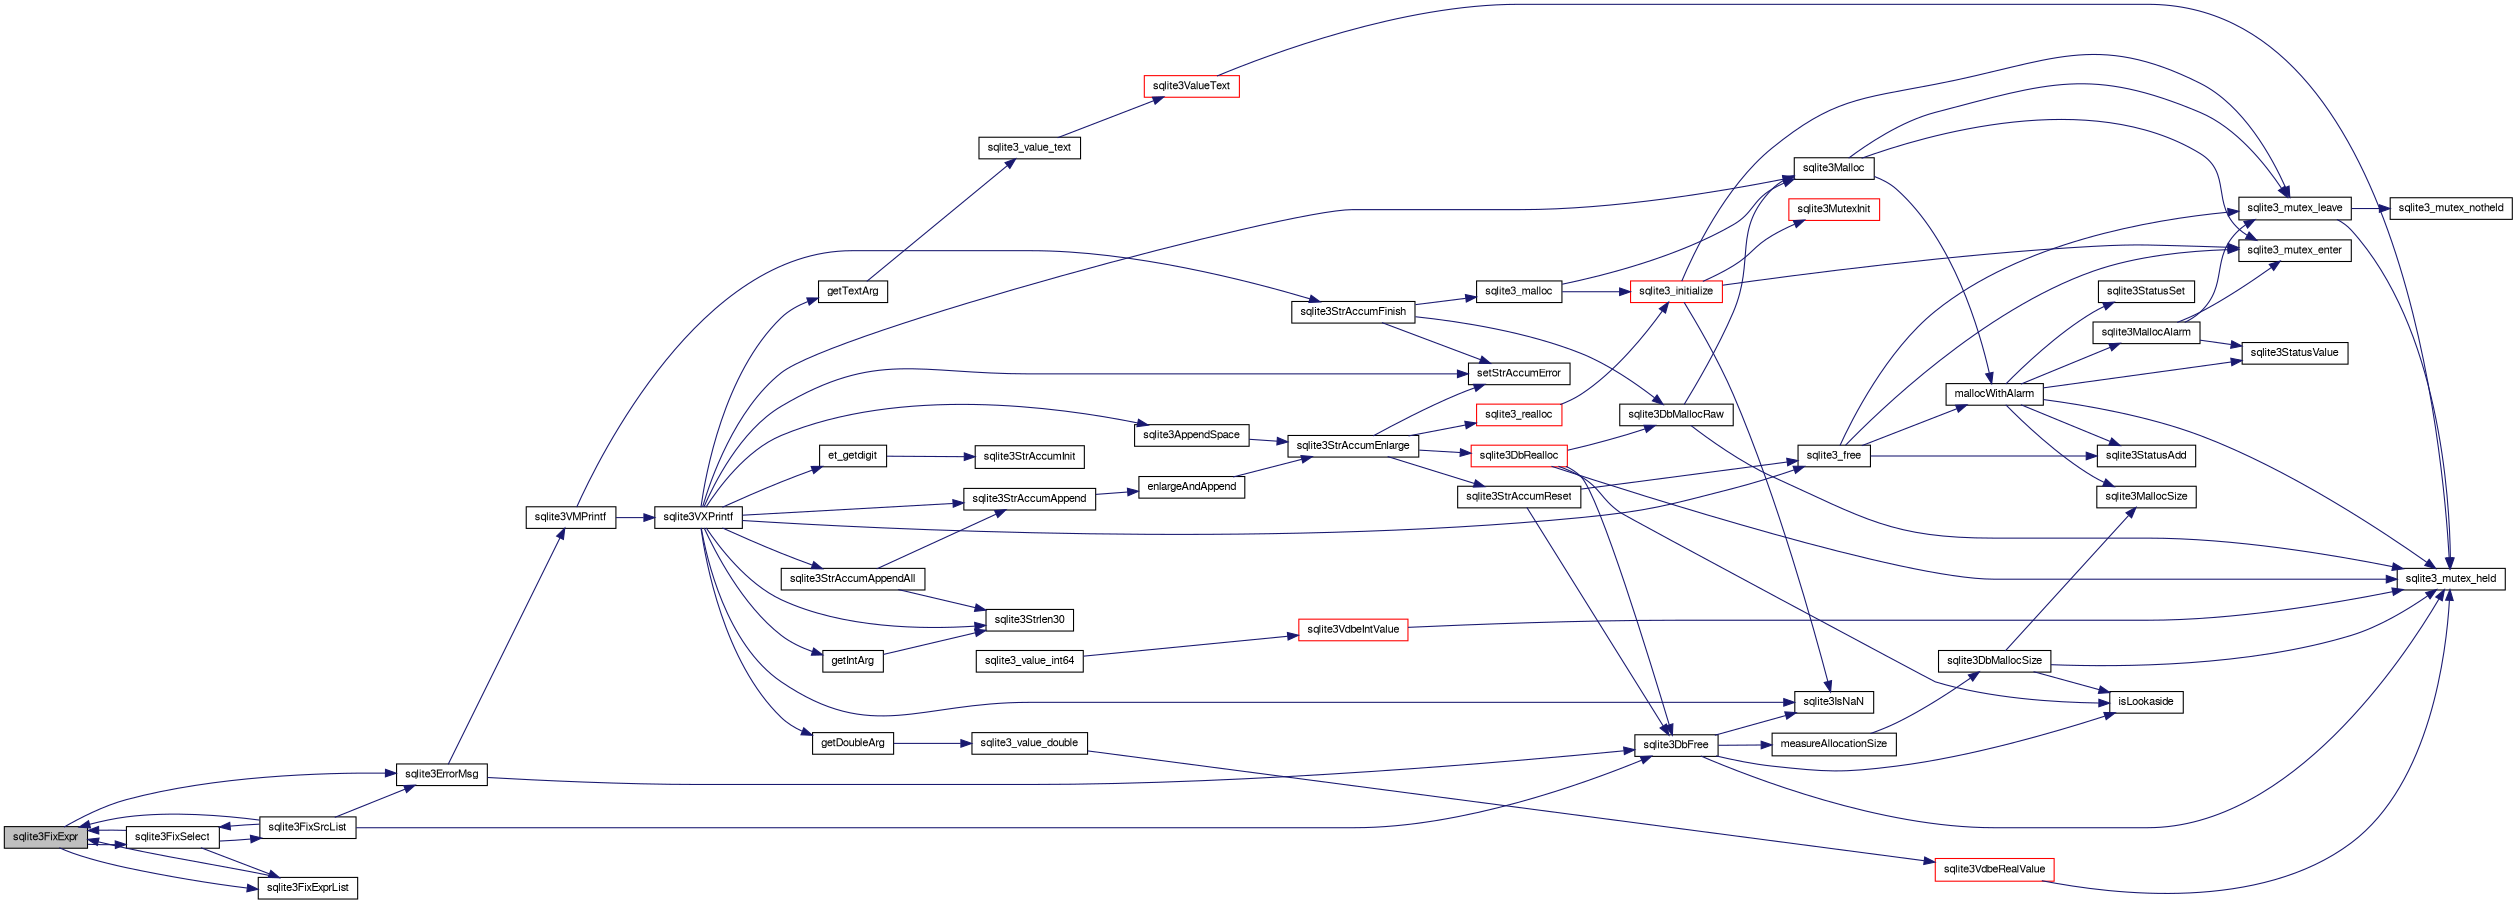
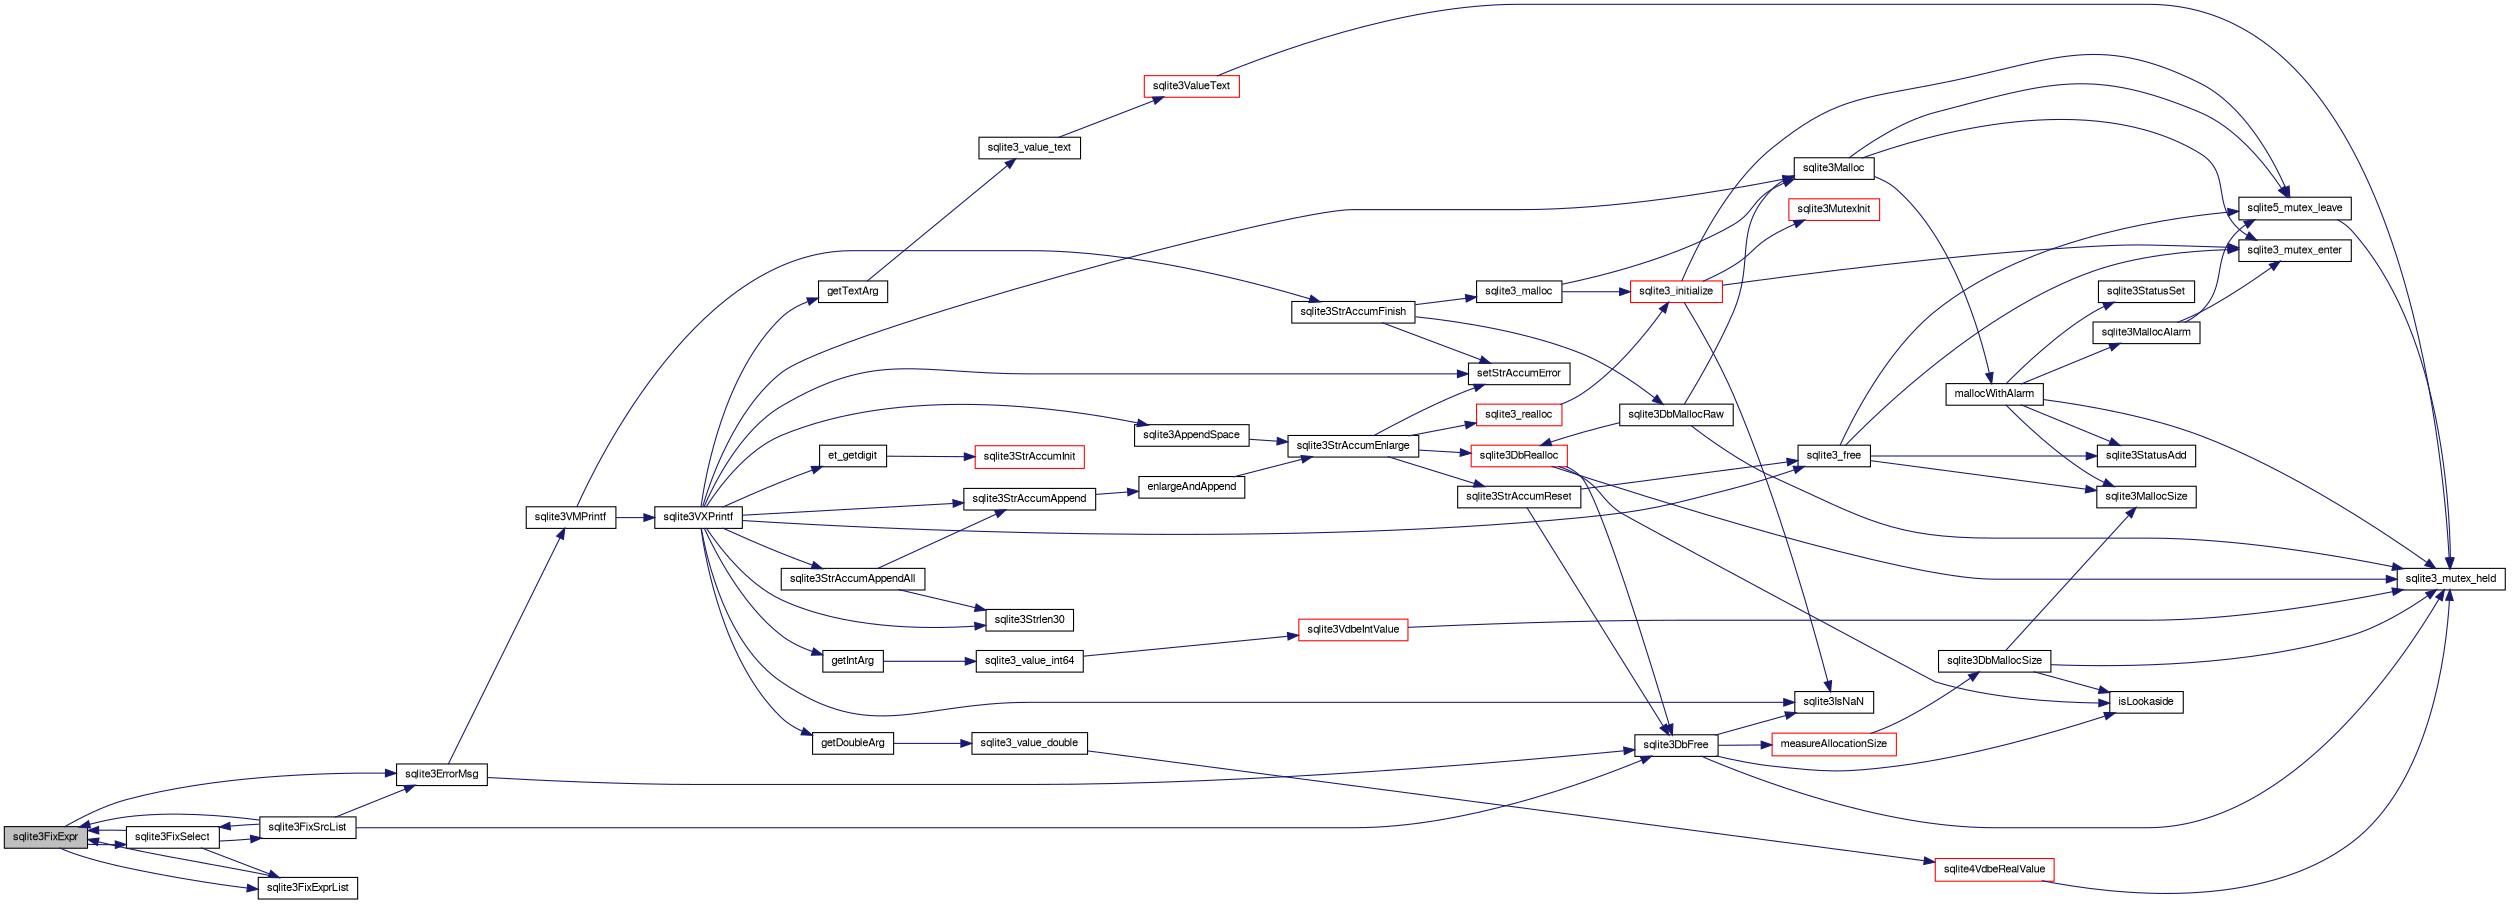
node "sqlite3_mutex_leave": label "sqlite3_mutex_leave" -> "sqlite5_mutex_leave"
node "sqlite3_mutex_notheld": removed
node "sqlite3StatusValue": removed
edge "sqlite3_free" -> "mallocWithAlarm": now "sqlite3_free" -> "sqlite3MallocSize"
edge "sqlite3DbRealloc" -> "sqlite3DbMallocRaw": reversed
node "sqlite3StrAccumInit": color black -> red
edge "getIntArg" -> "sqlite3Strlen30": now "getIntArg" -> "sqlite3_value_int64"
node "measureAllocationSize": color black -> red
node "sqlite3VdbeRealValue": label "sqlite3VdbeRealValue" -> "sqlite4VdbeRealValue"
